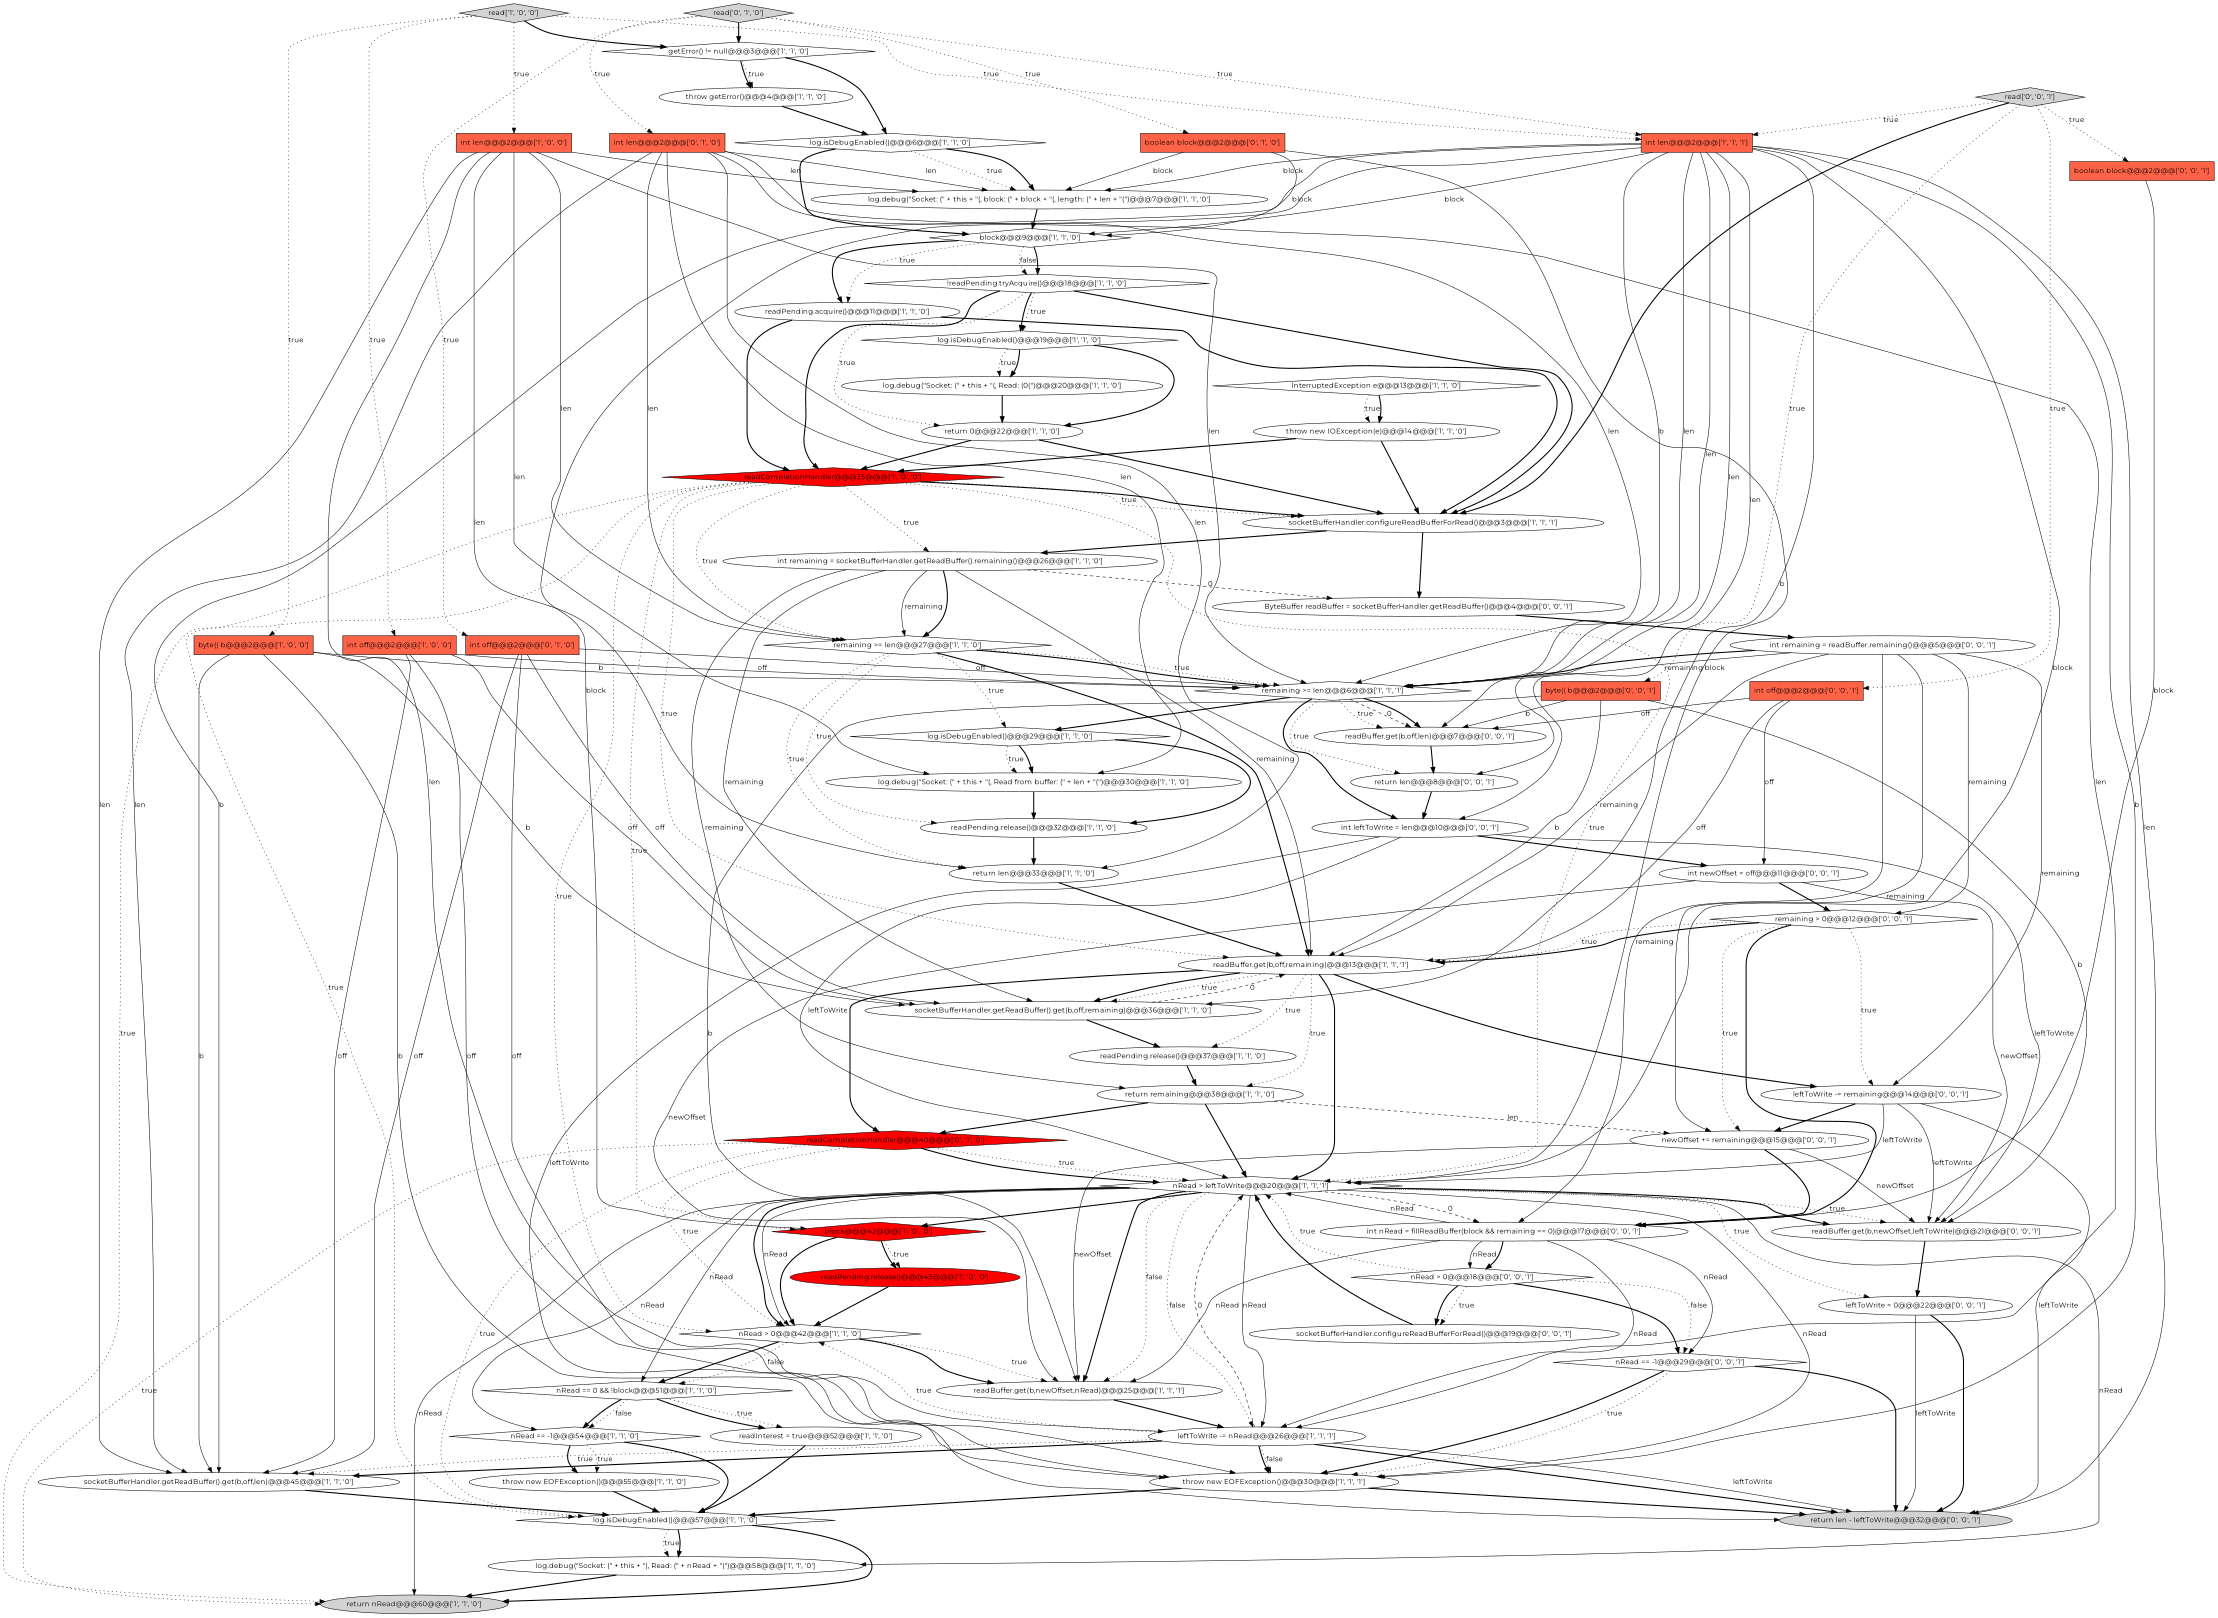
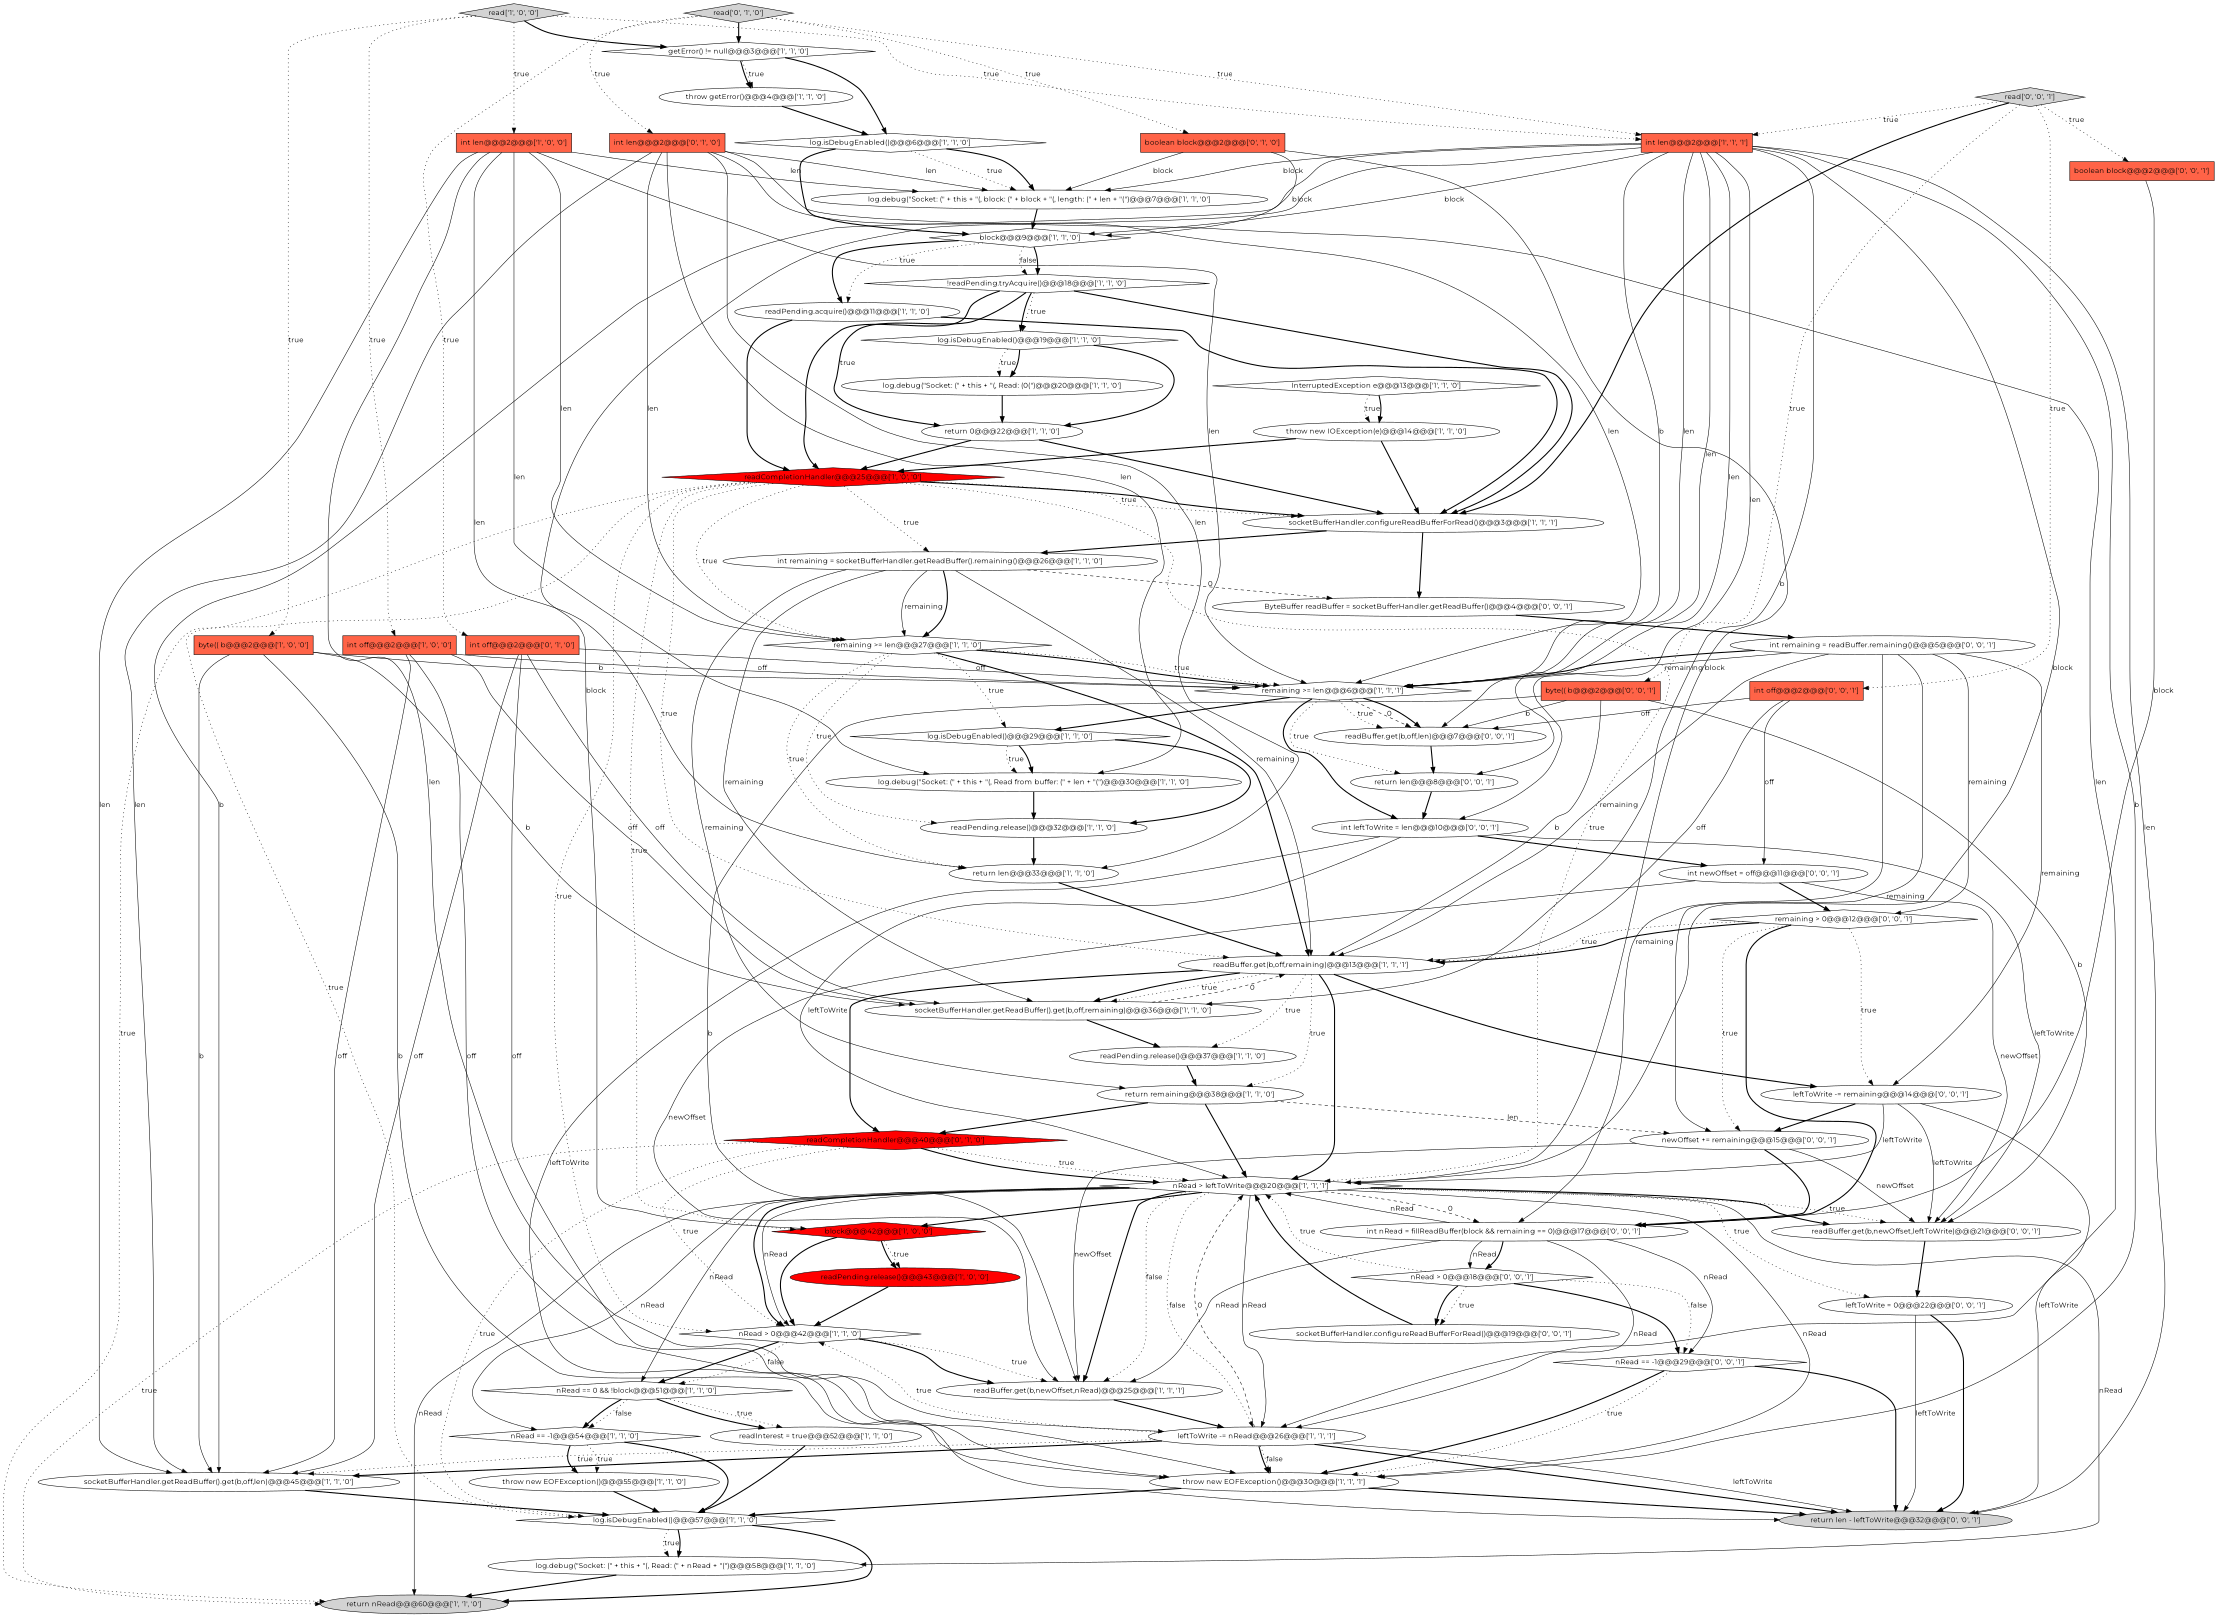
edge "!readPending.tryAcquire()@@@18@@@['1', '1', '0']" -> "return 0@@@22@@@['1', '1', '0']": style dotted -> bold
